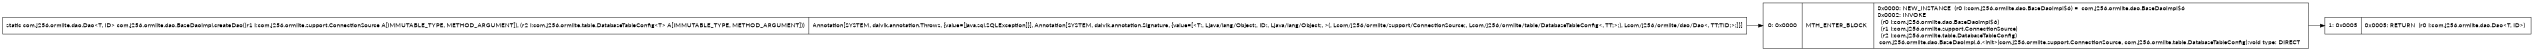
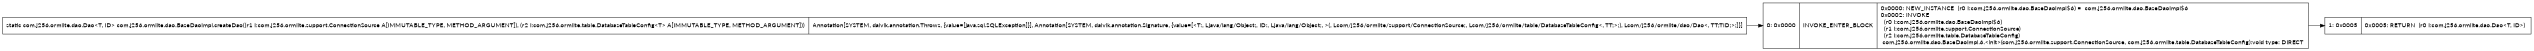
node "0: 0x0000": text "MTH_ENTER_BLOCK" -> "INVOKE_ENTER_BLOCK"
